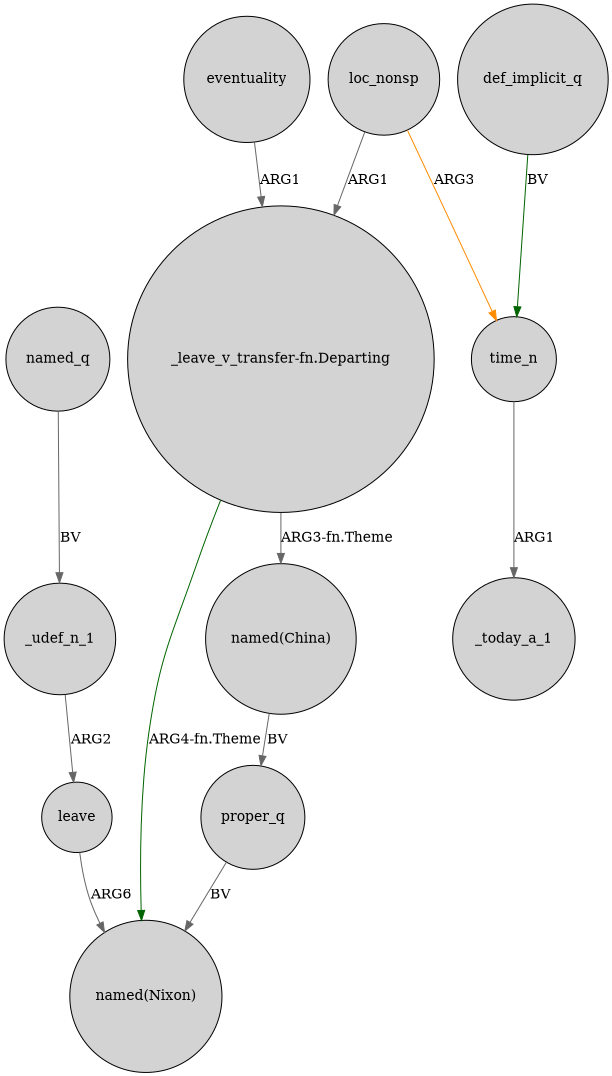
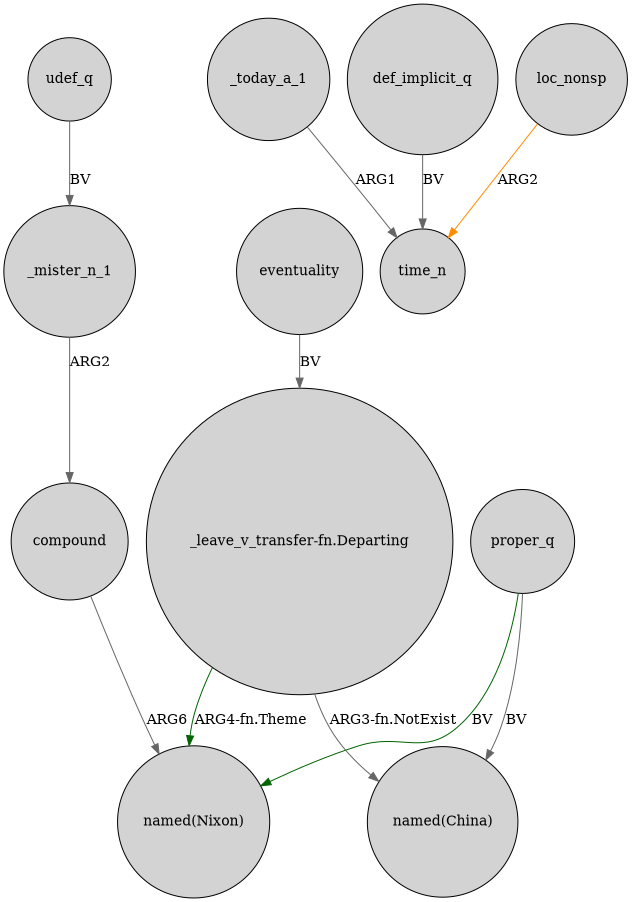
edge "loc_nonsp" -> "_leave_v_transfer-fn.Departing": removed, label "ARG1"
edge "eventuality" -> "_leave_v_transfer-fn.Departing": label "ARG1" -> "BV"
edge "loc_nonsp" -> "time_n": label "ARG3" -> "ARG2"
edge "def_implicit_q" -> "time_n": color darkgreen -> gray40
node "named_q": label "named_q" -> "udef_q"
edge "time_n" -> "_today_a_1": reversed
edge "_leave_v_transfer-fn.Departing" -> "named(China)": label "ARG3-fn.Theme" -> "ARG3-fn.NotExist"
node "_udef_n_1": label "_udef_n_1" -> "_mister_n_1"
edge "named(China)" -> "proper_q": reversed
node "leave": label "leave" -> "compound"
edge "proper_q" -> "named(Nixon)": color gray40 -> darkgreen
